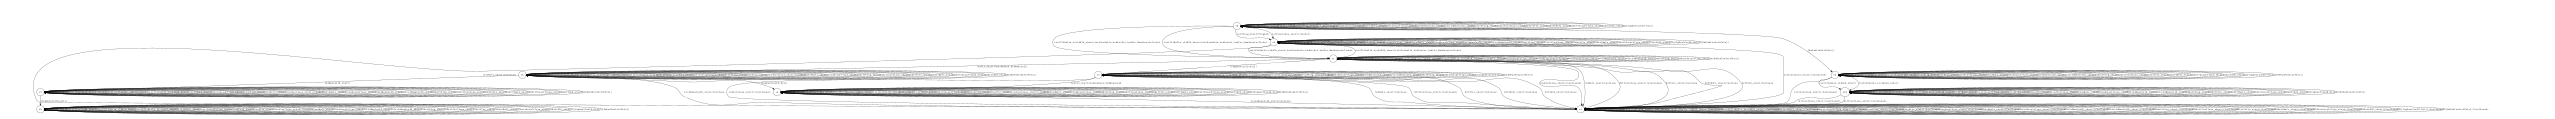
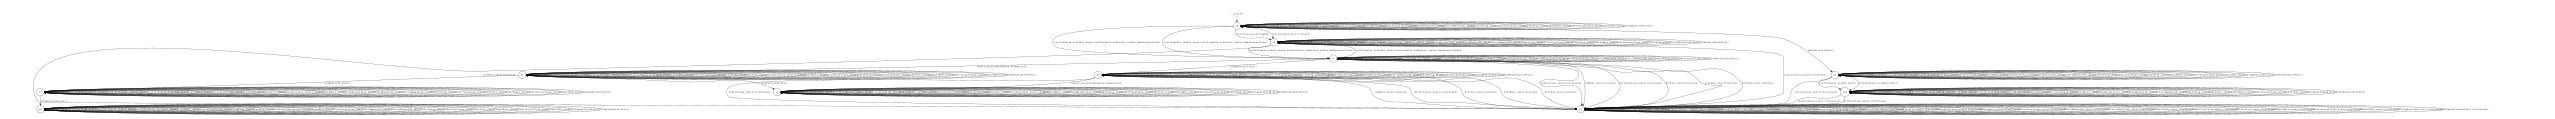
node "__start0": added
edge "s6" -> "s2": removed, label "InvldNewConID_short/ConClose"
edge "s5" -> "s2": removed, label "InvldNewConID_short/ConClose"
